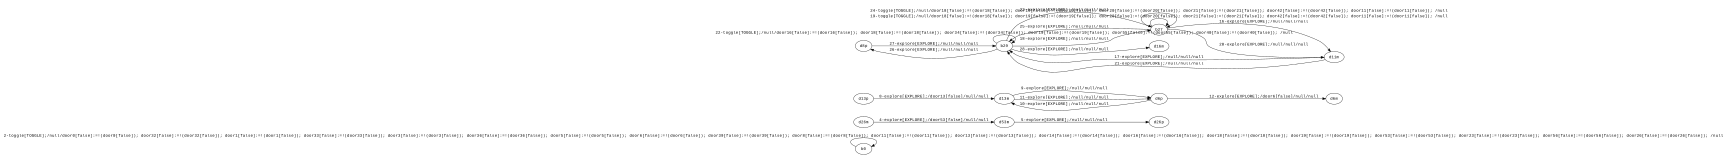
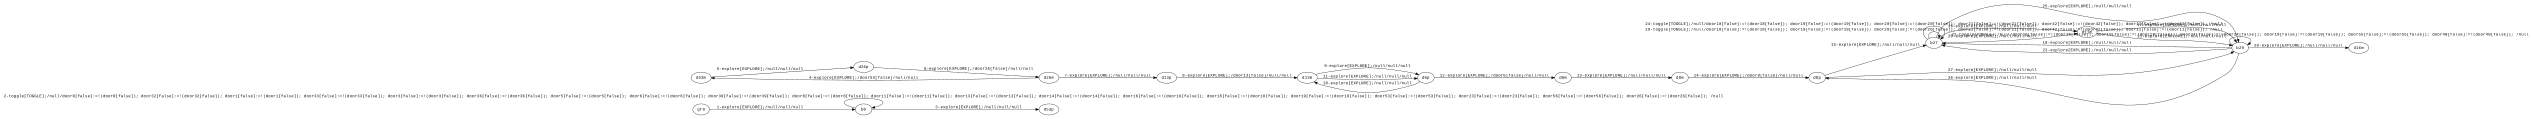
edge "d8p" -> "b27": added, label "15-explore[EXPLORE];/null/null/null"
edge "d26p" -> "d26m": added, label "6-explore[EXPLORE];/door26[false]/null/null"
edge "d26m" -> "d13p": added, label "7-explore[EXPLORE];/null/null/null"
node "d8m": added
node "gf8": added
node "d53p": added
